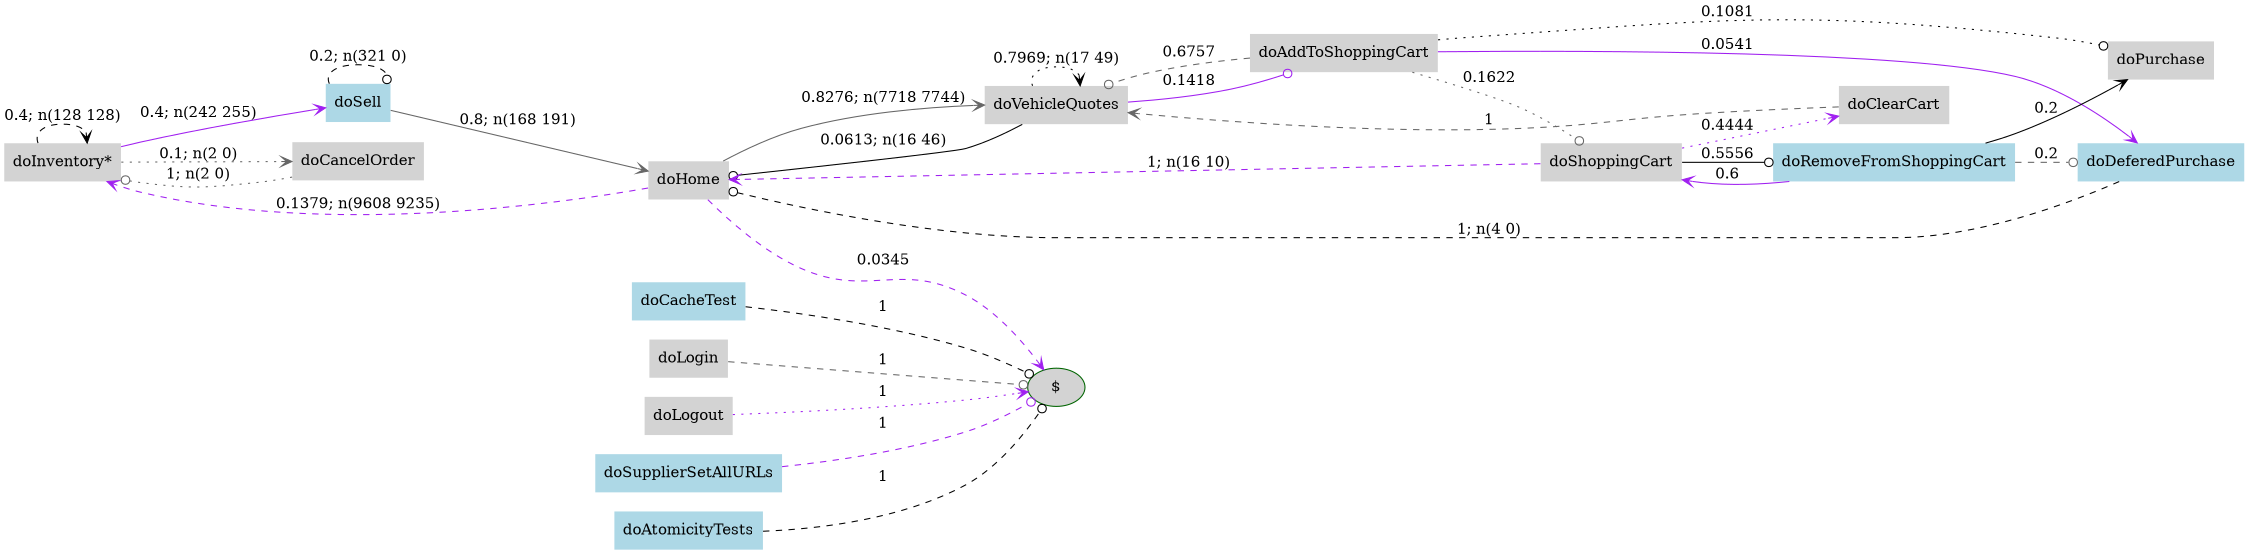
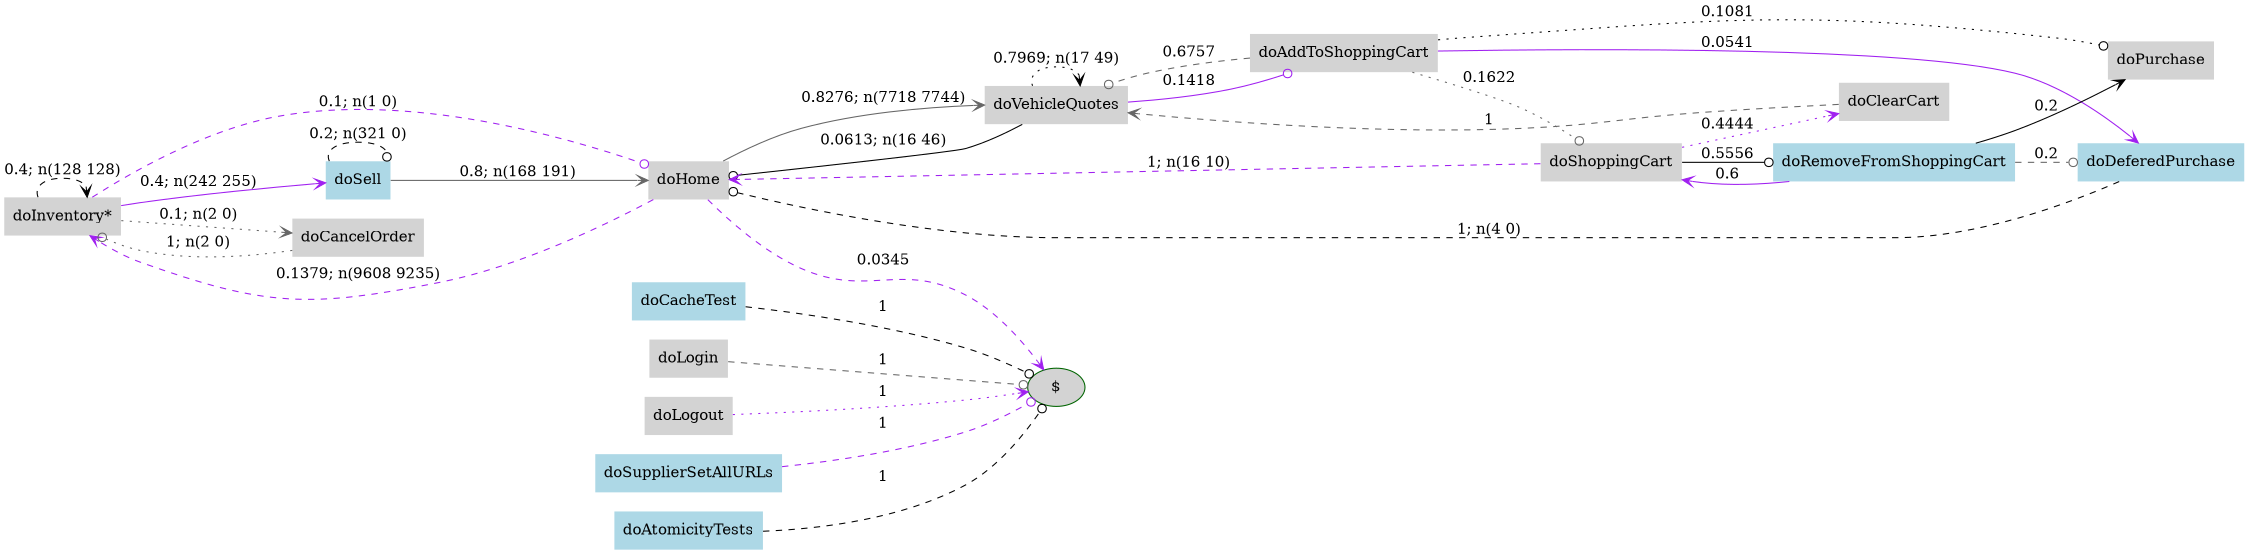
edge "doInventory*" -> "doHome": added, label "0.1; n(1 0)"
